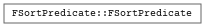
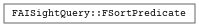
node "FSortPredicate::FSortPredicate": label "FSortPredicate::FSortPredicate" -> "FAISightQuery::FSortPredicate"
